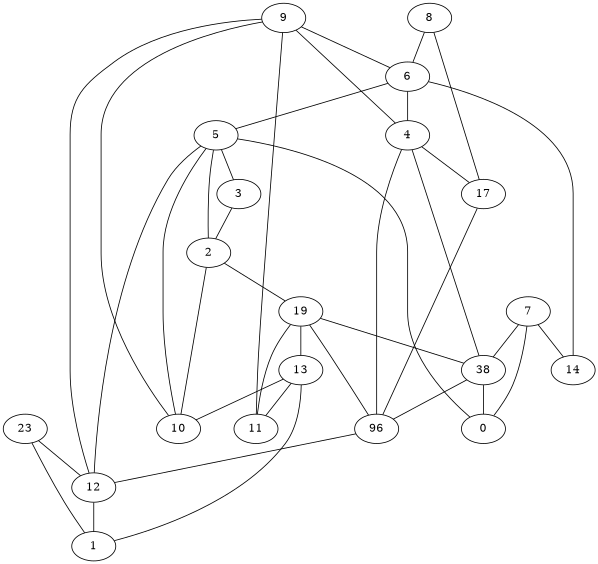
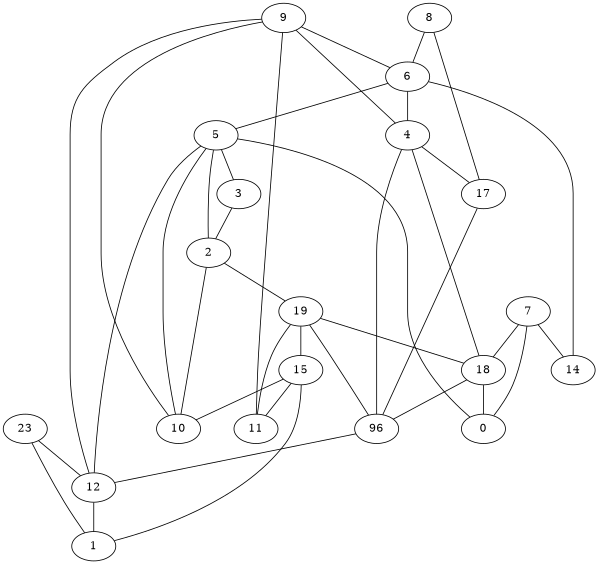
node "13": label "13" -> "15"
node "38": label "38" -> "18"
